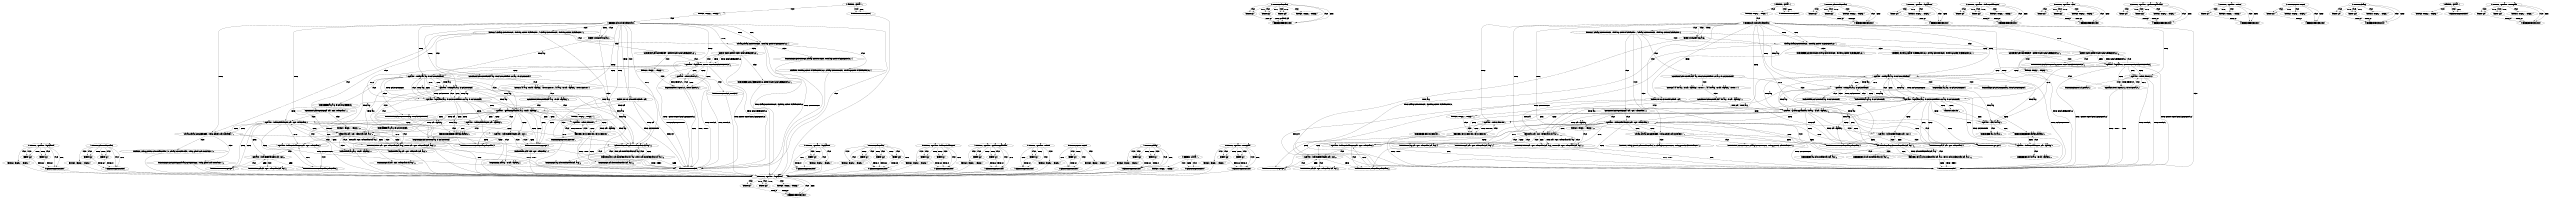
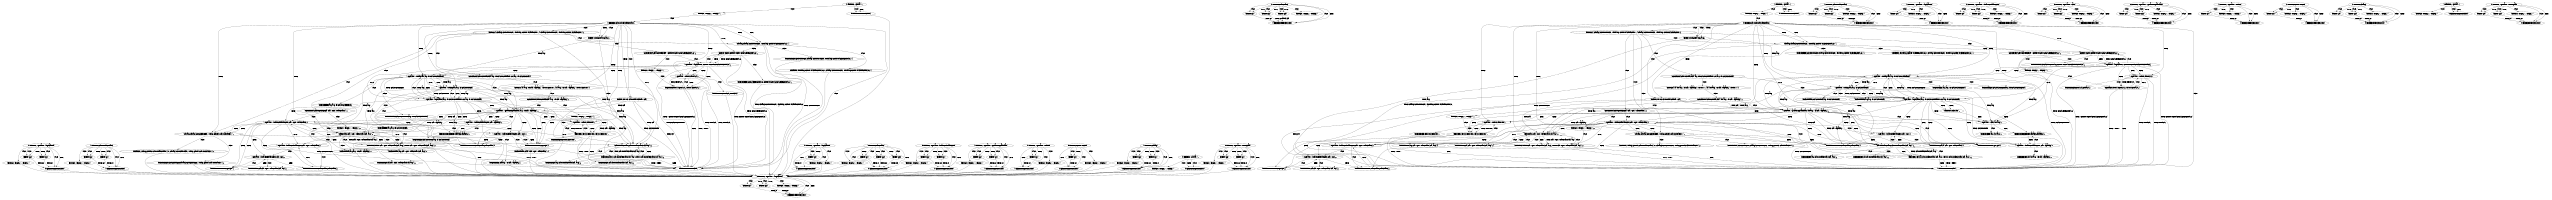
edge "(CONTROL_STRUCTURE,IF,if ((int)arg >= cdi->capacity))" -> "(<operator>.greaterEqualsThan,(int)arg >= cdi->capacity)": added, label "AST:"
edge "(<operator>.greaterEqualsThan,(int)arg >= cdi->capacity)" -> "(<operator>.cast,(int)arg)": added, label "AST:"
edge "(<operator>.greaterEqualsThan,arg >= cdi->capacity)" -> "(IDENTIFIER,arg,arg >= cdi->capacity)": label "NONE: " -> "AST: "
